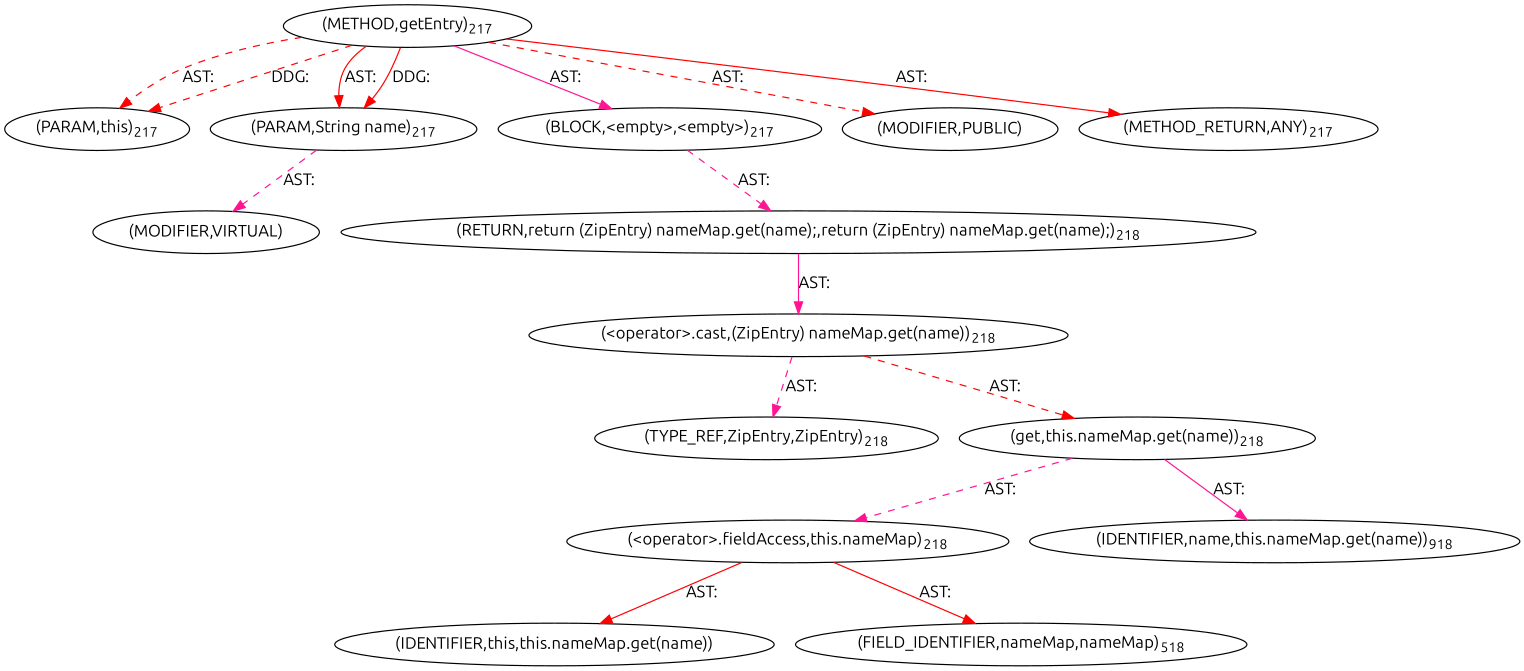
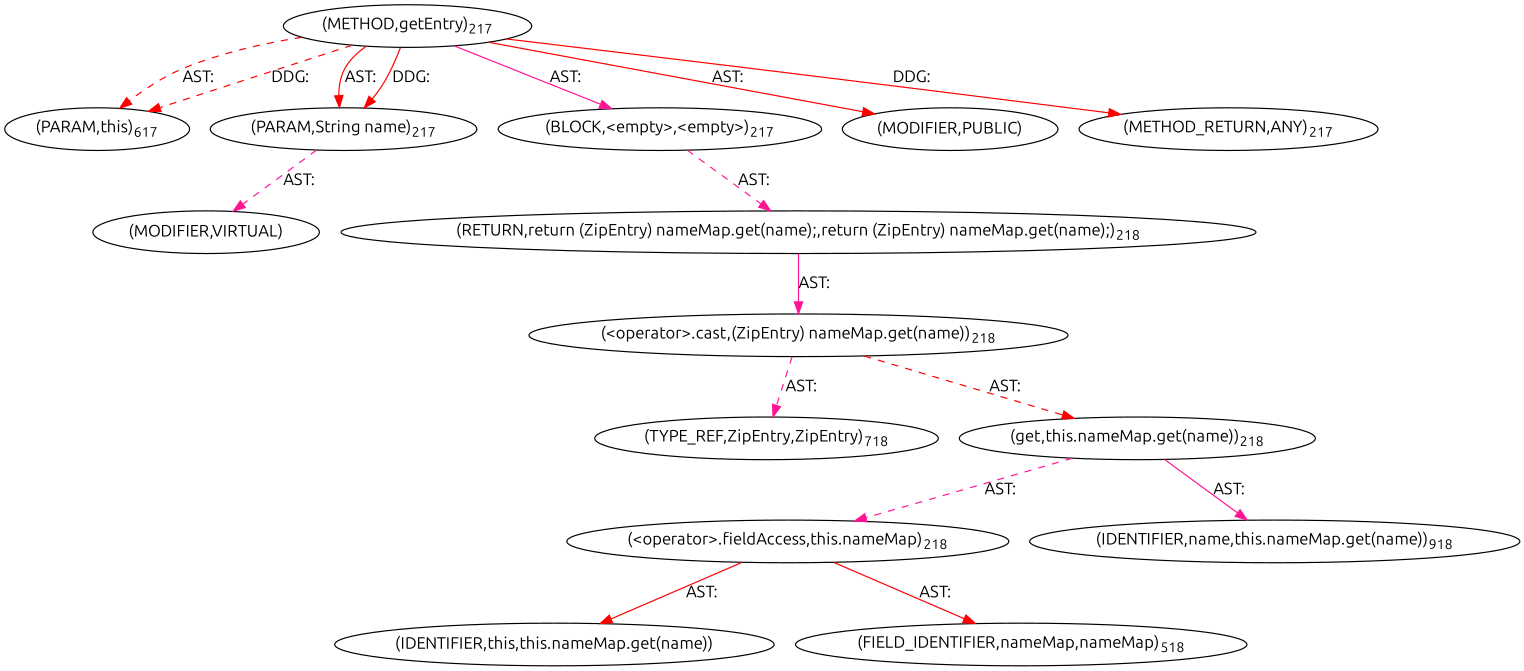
edge "(METHOD,getEntry)" -> "(MODIFIER,PUBLIC)": style dashed -> solid
edge "(METHOD,getEntry)" -> "(METHOD_RETURN,ANY)": label "AST: " -> "DDG: "
node "(PARAM,this)": text "217" -> "617"
node "(TYPE_REF,ZipEntry,ZipEntry)": text "218" -> "718"
